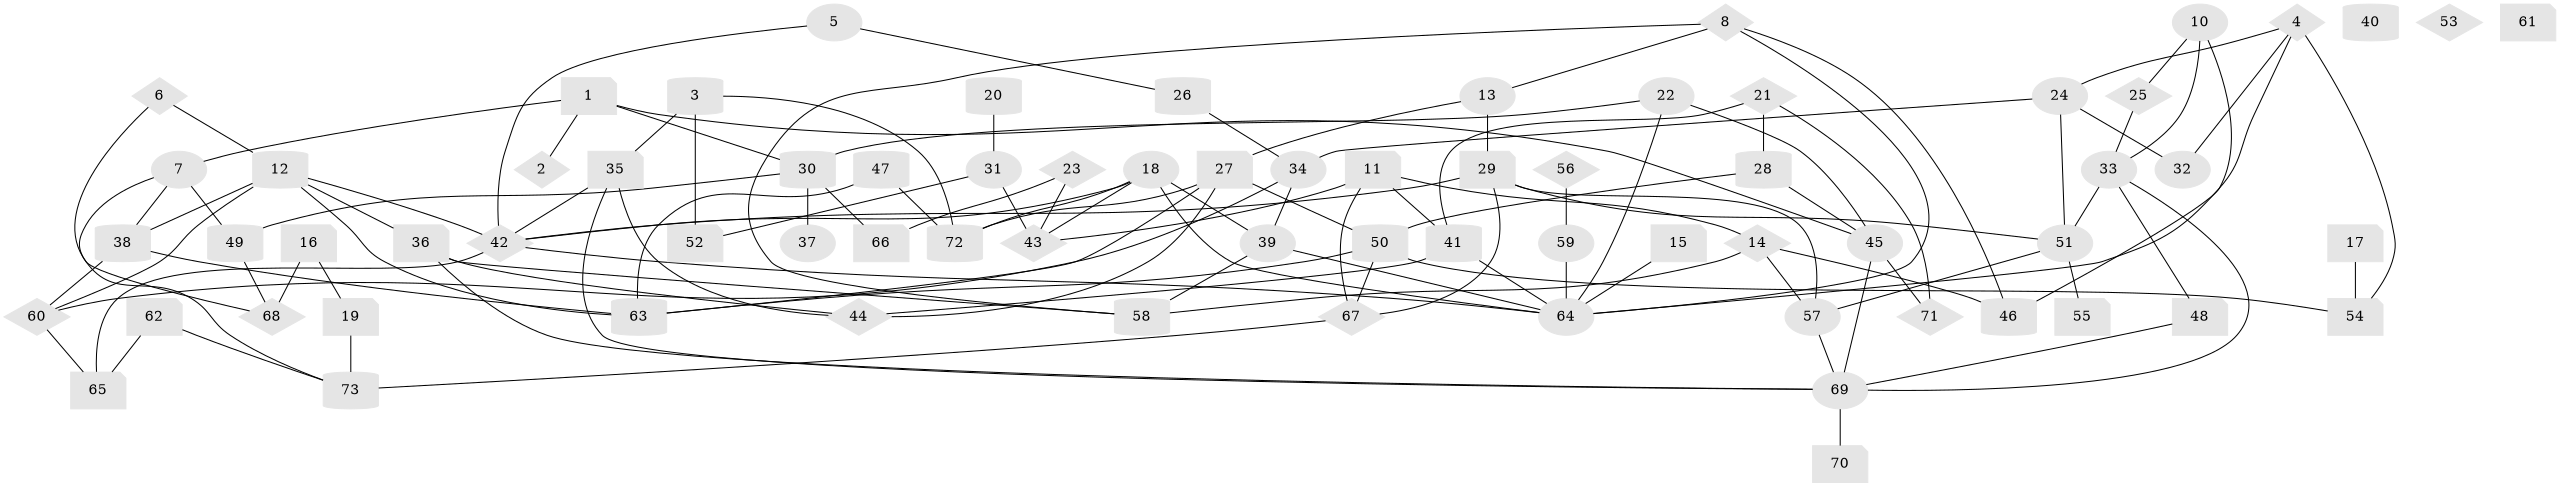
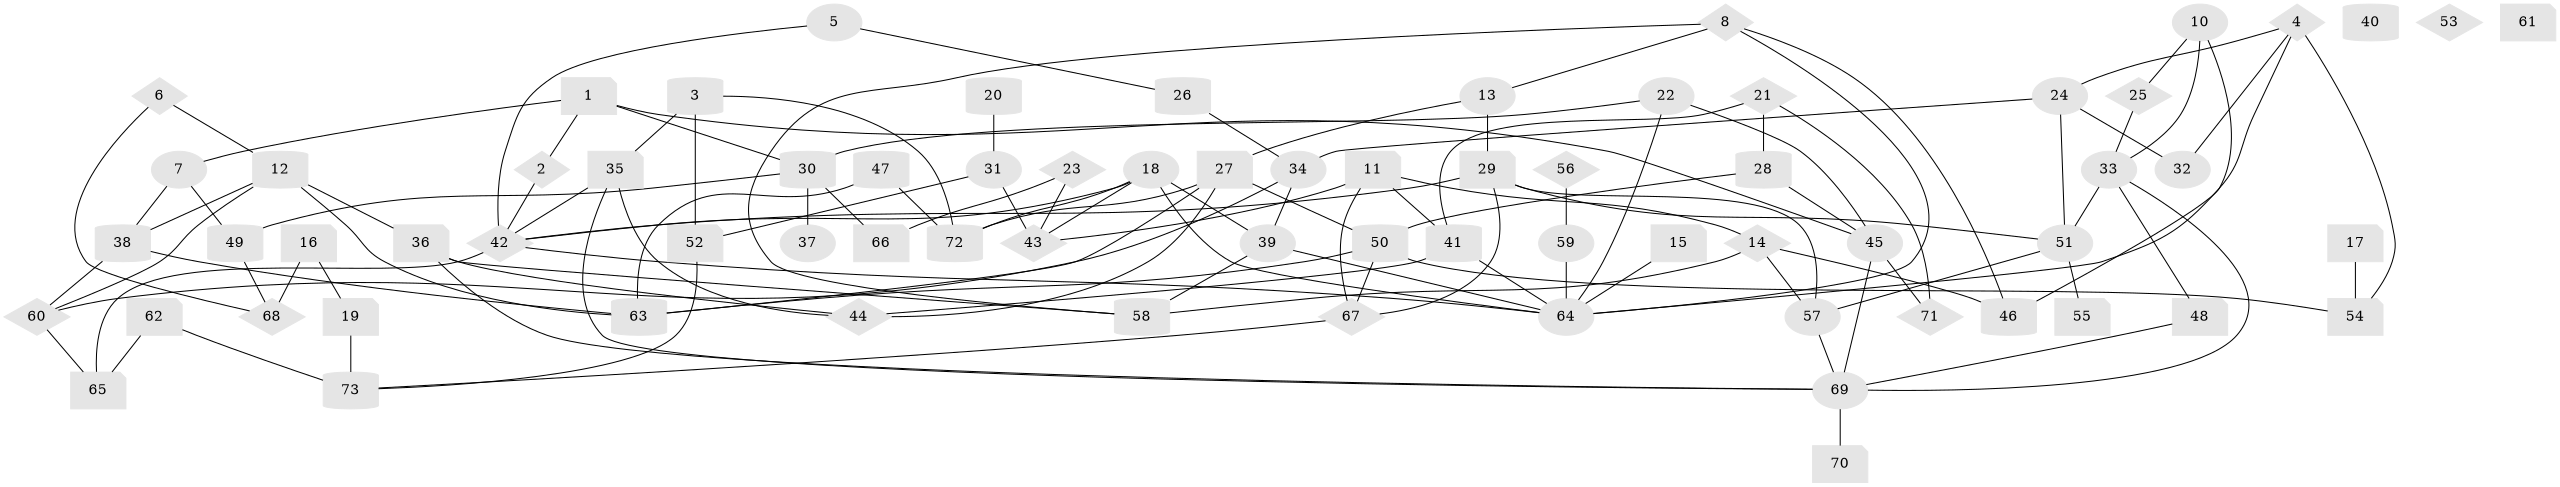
edge "12" -- "42": now "2" -- "42"
edge "7" -- "73": now "52" -- "73"
